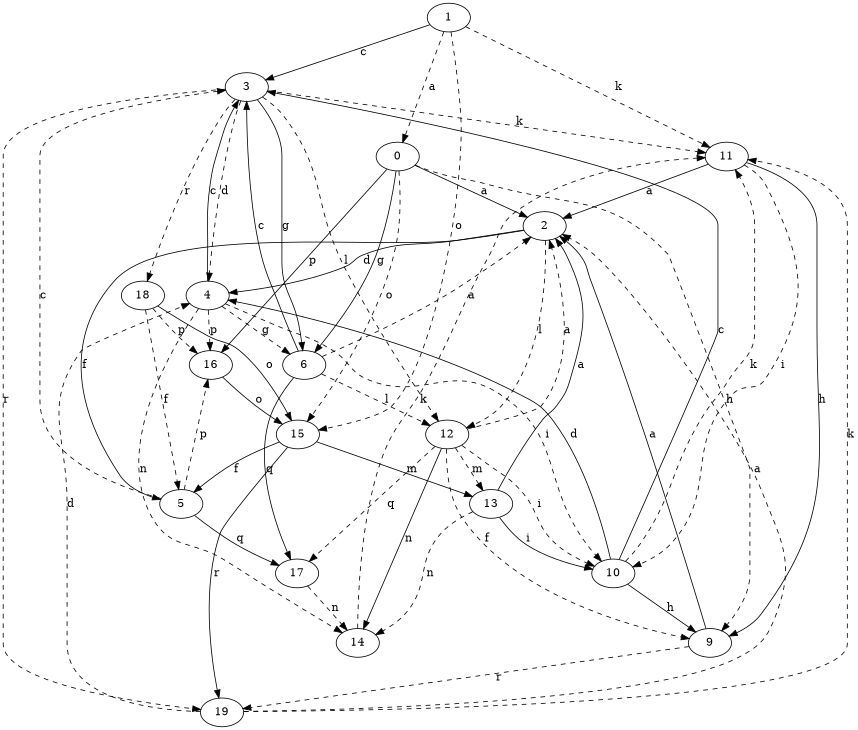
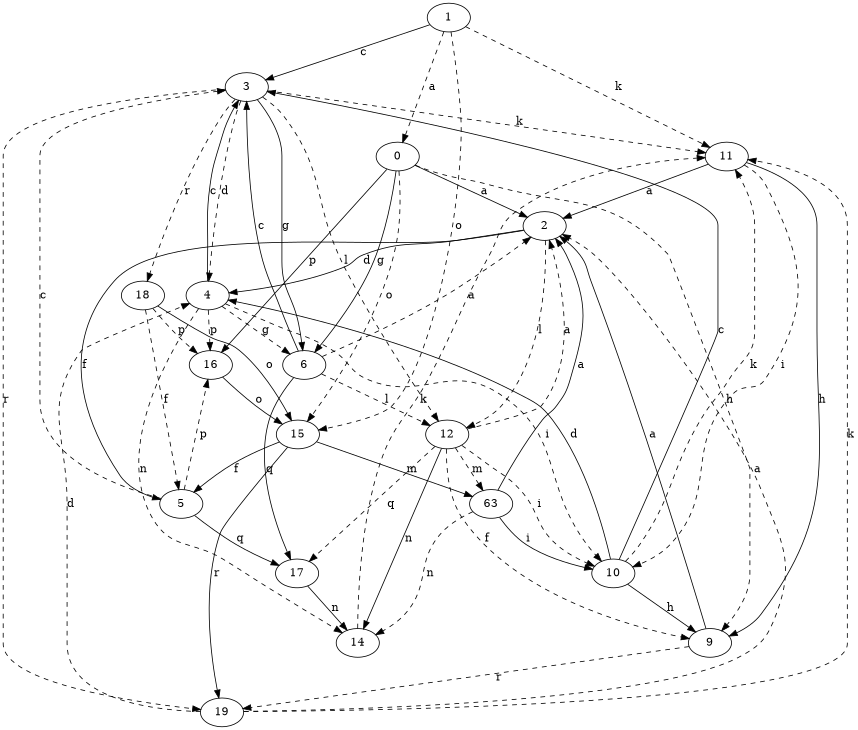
node "13": label "13" -> "63"
edge "17" -> "14": style dashed -> solid
